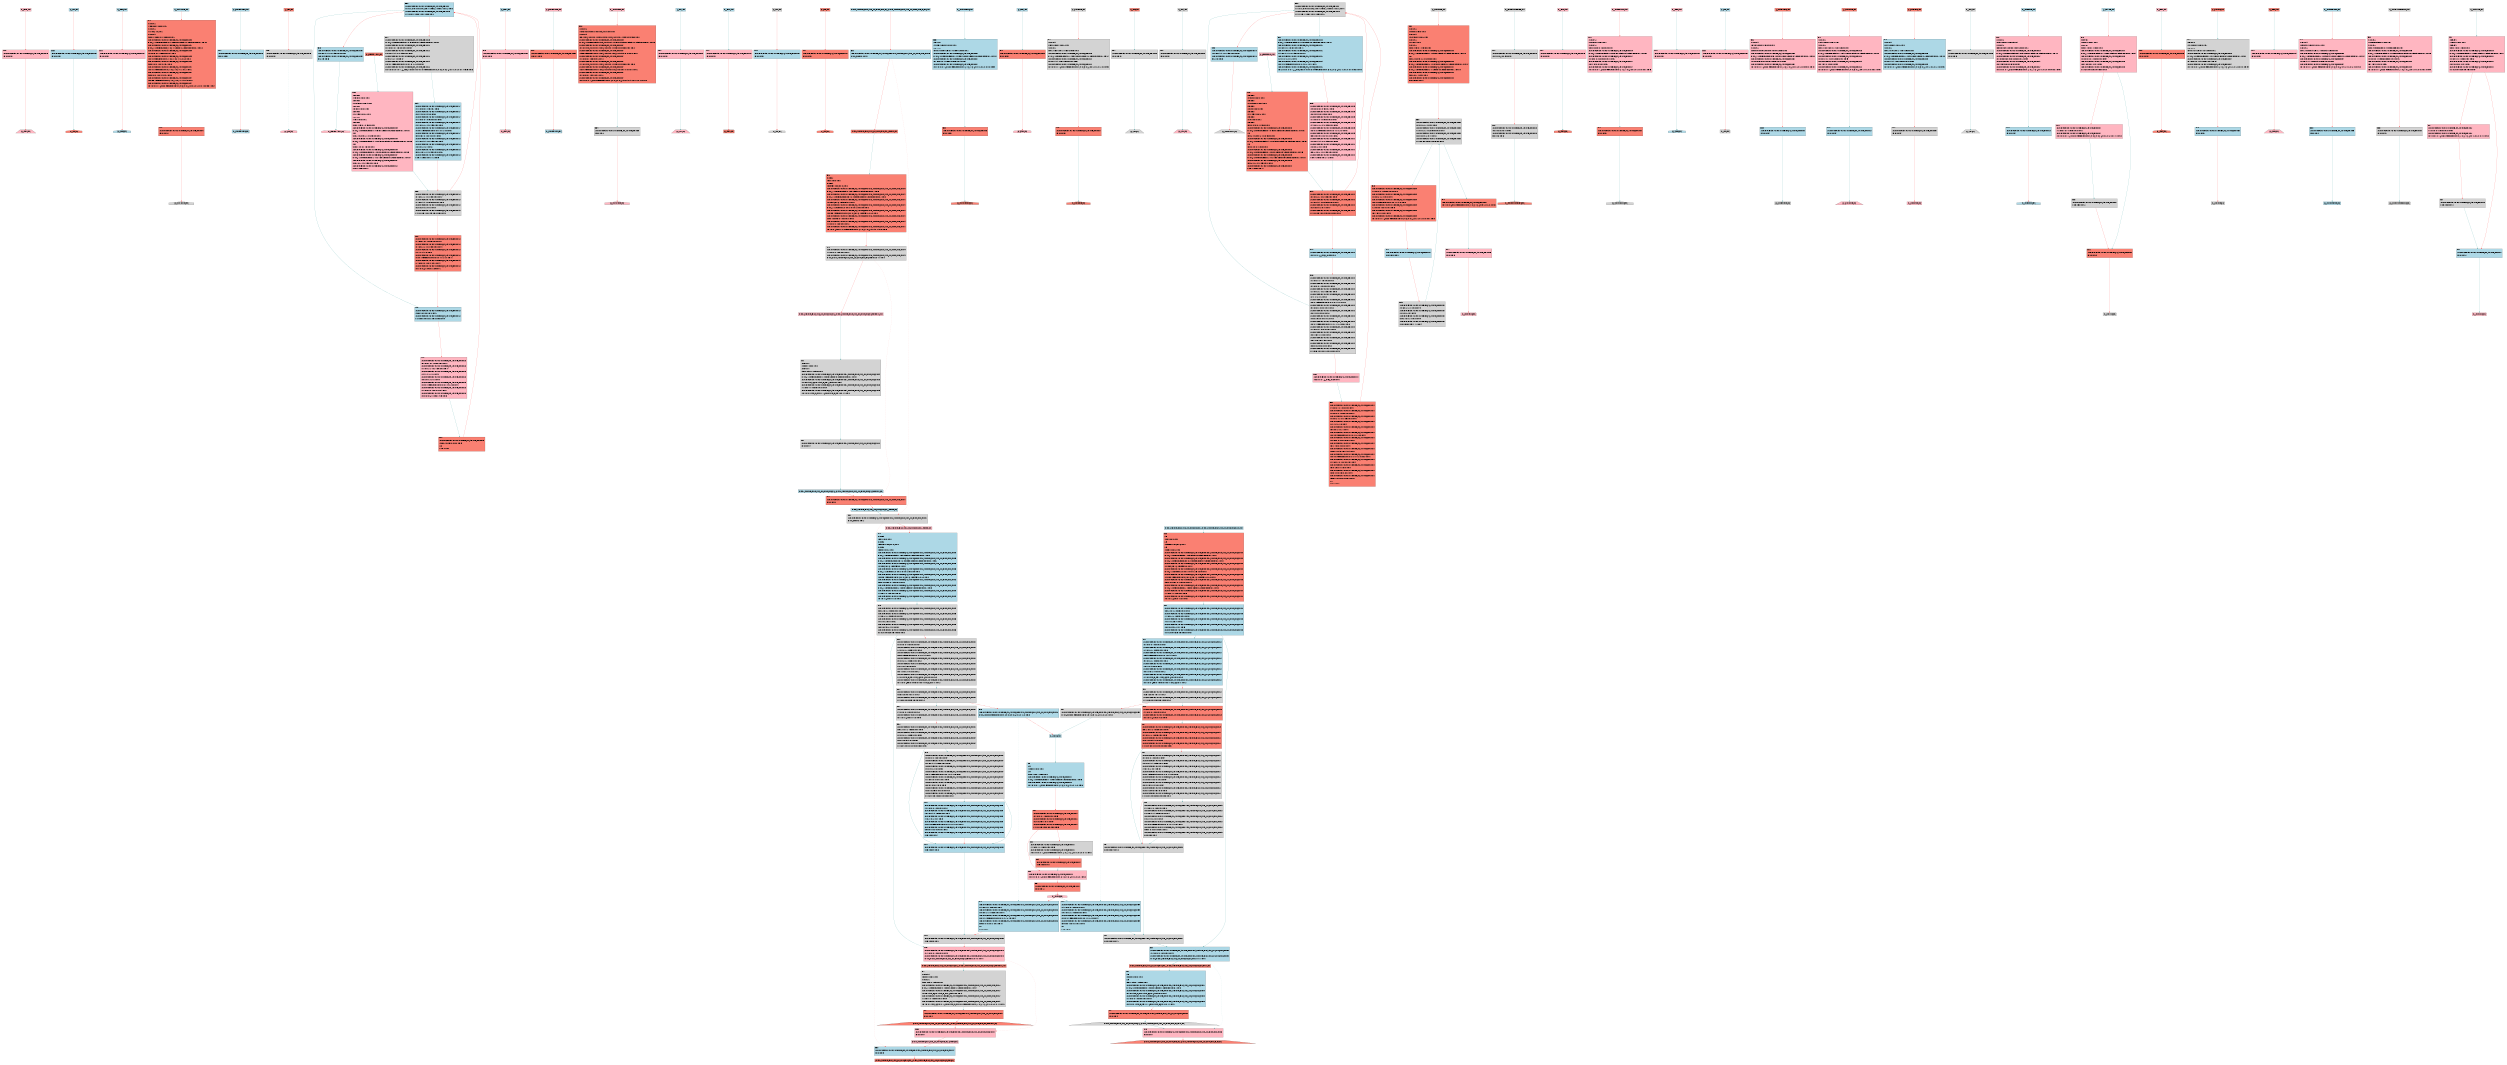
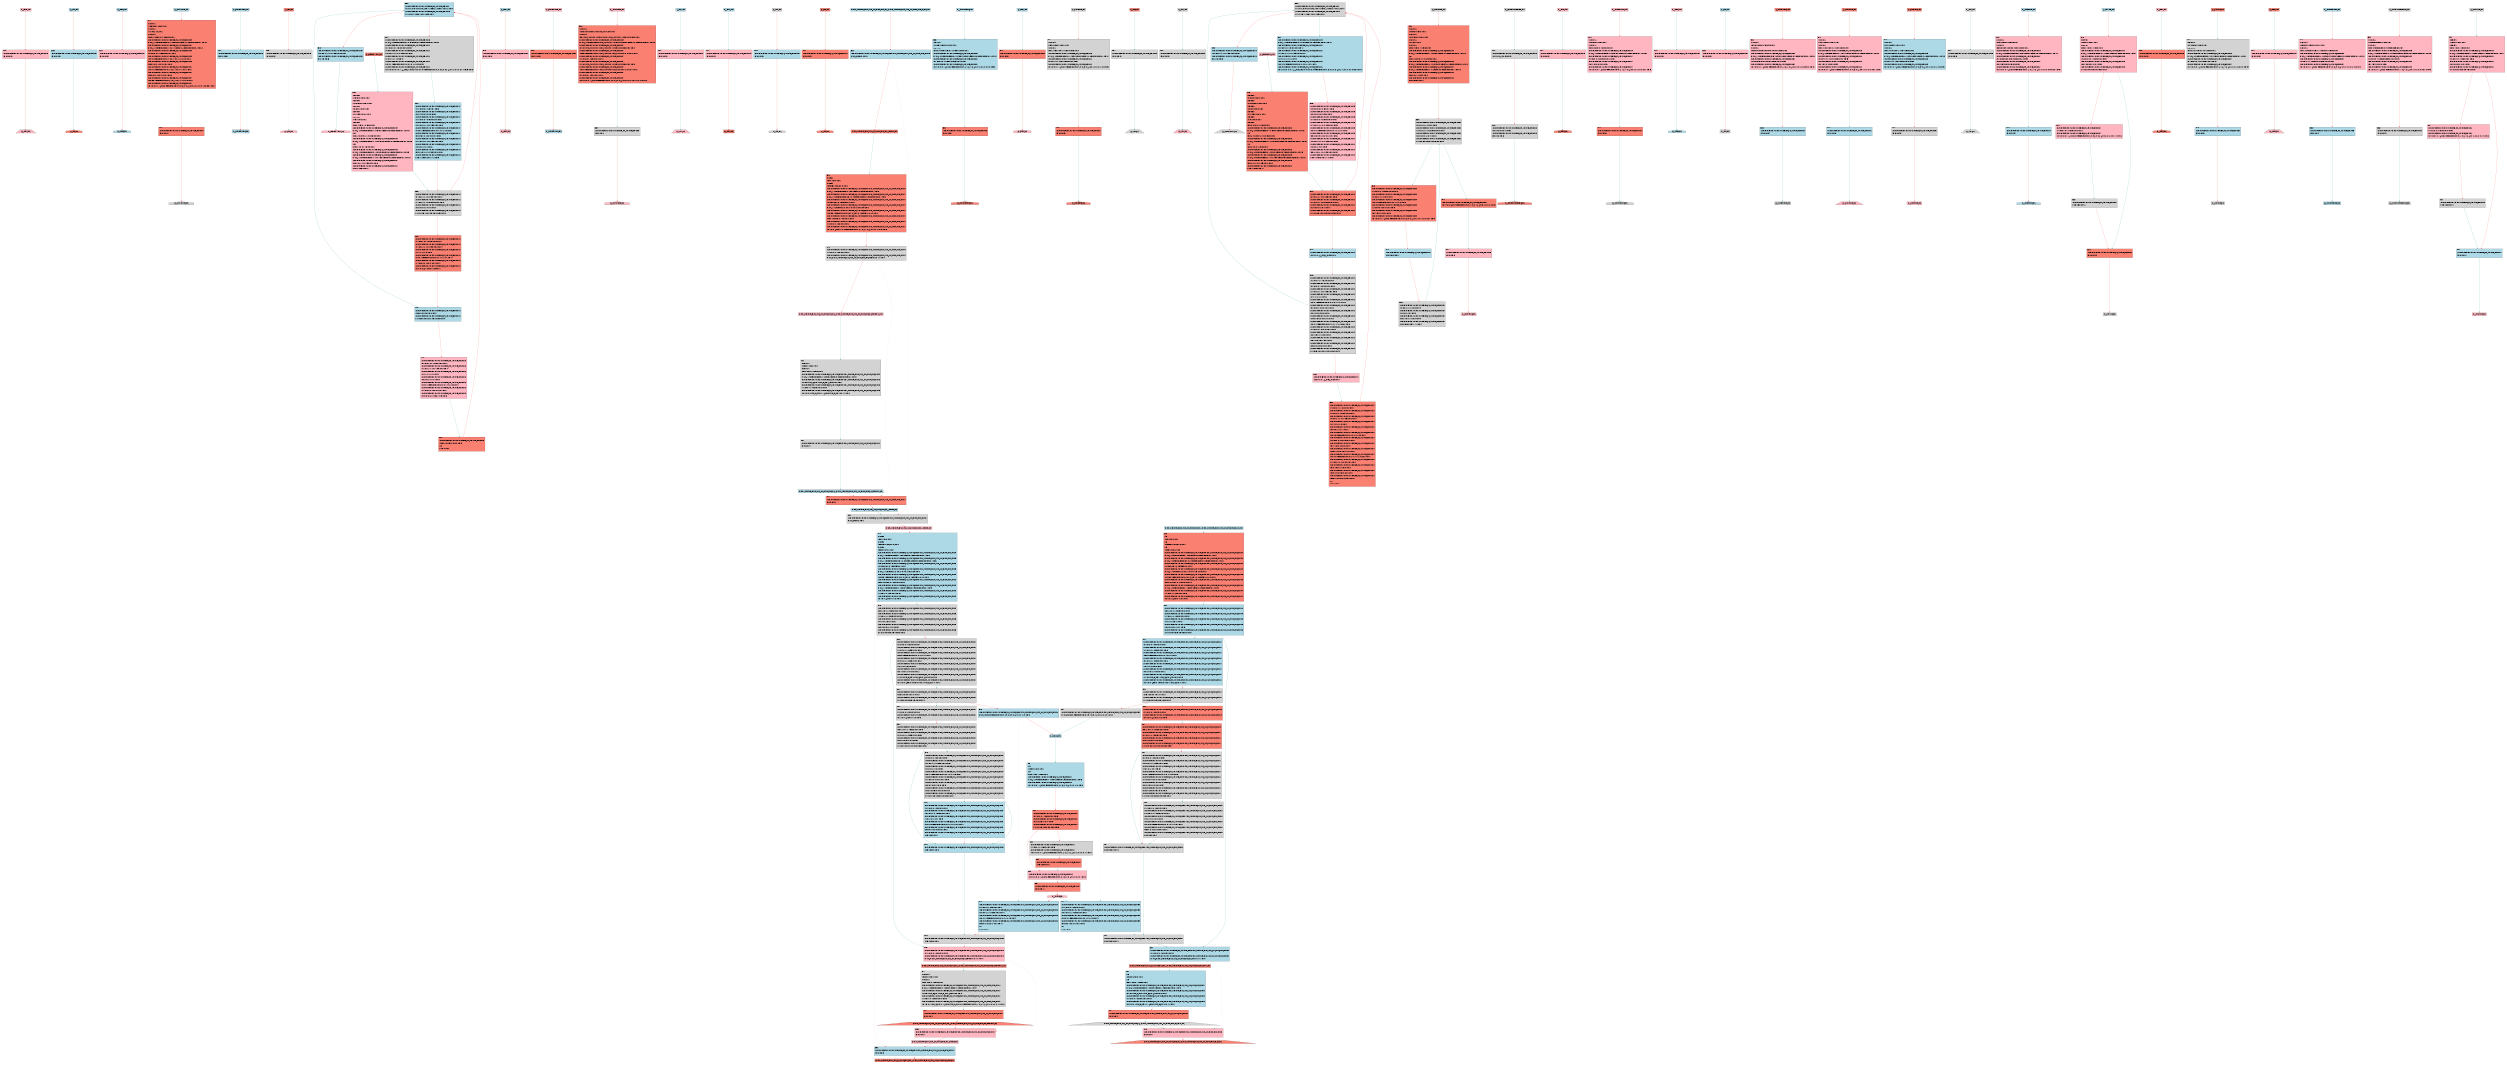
node "BB65:": text "printf i32 1, !dbg !52" -> "ret i32 1, !dbg !52"
